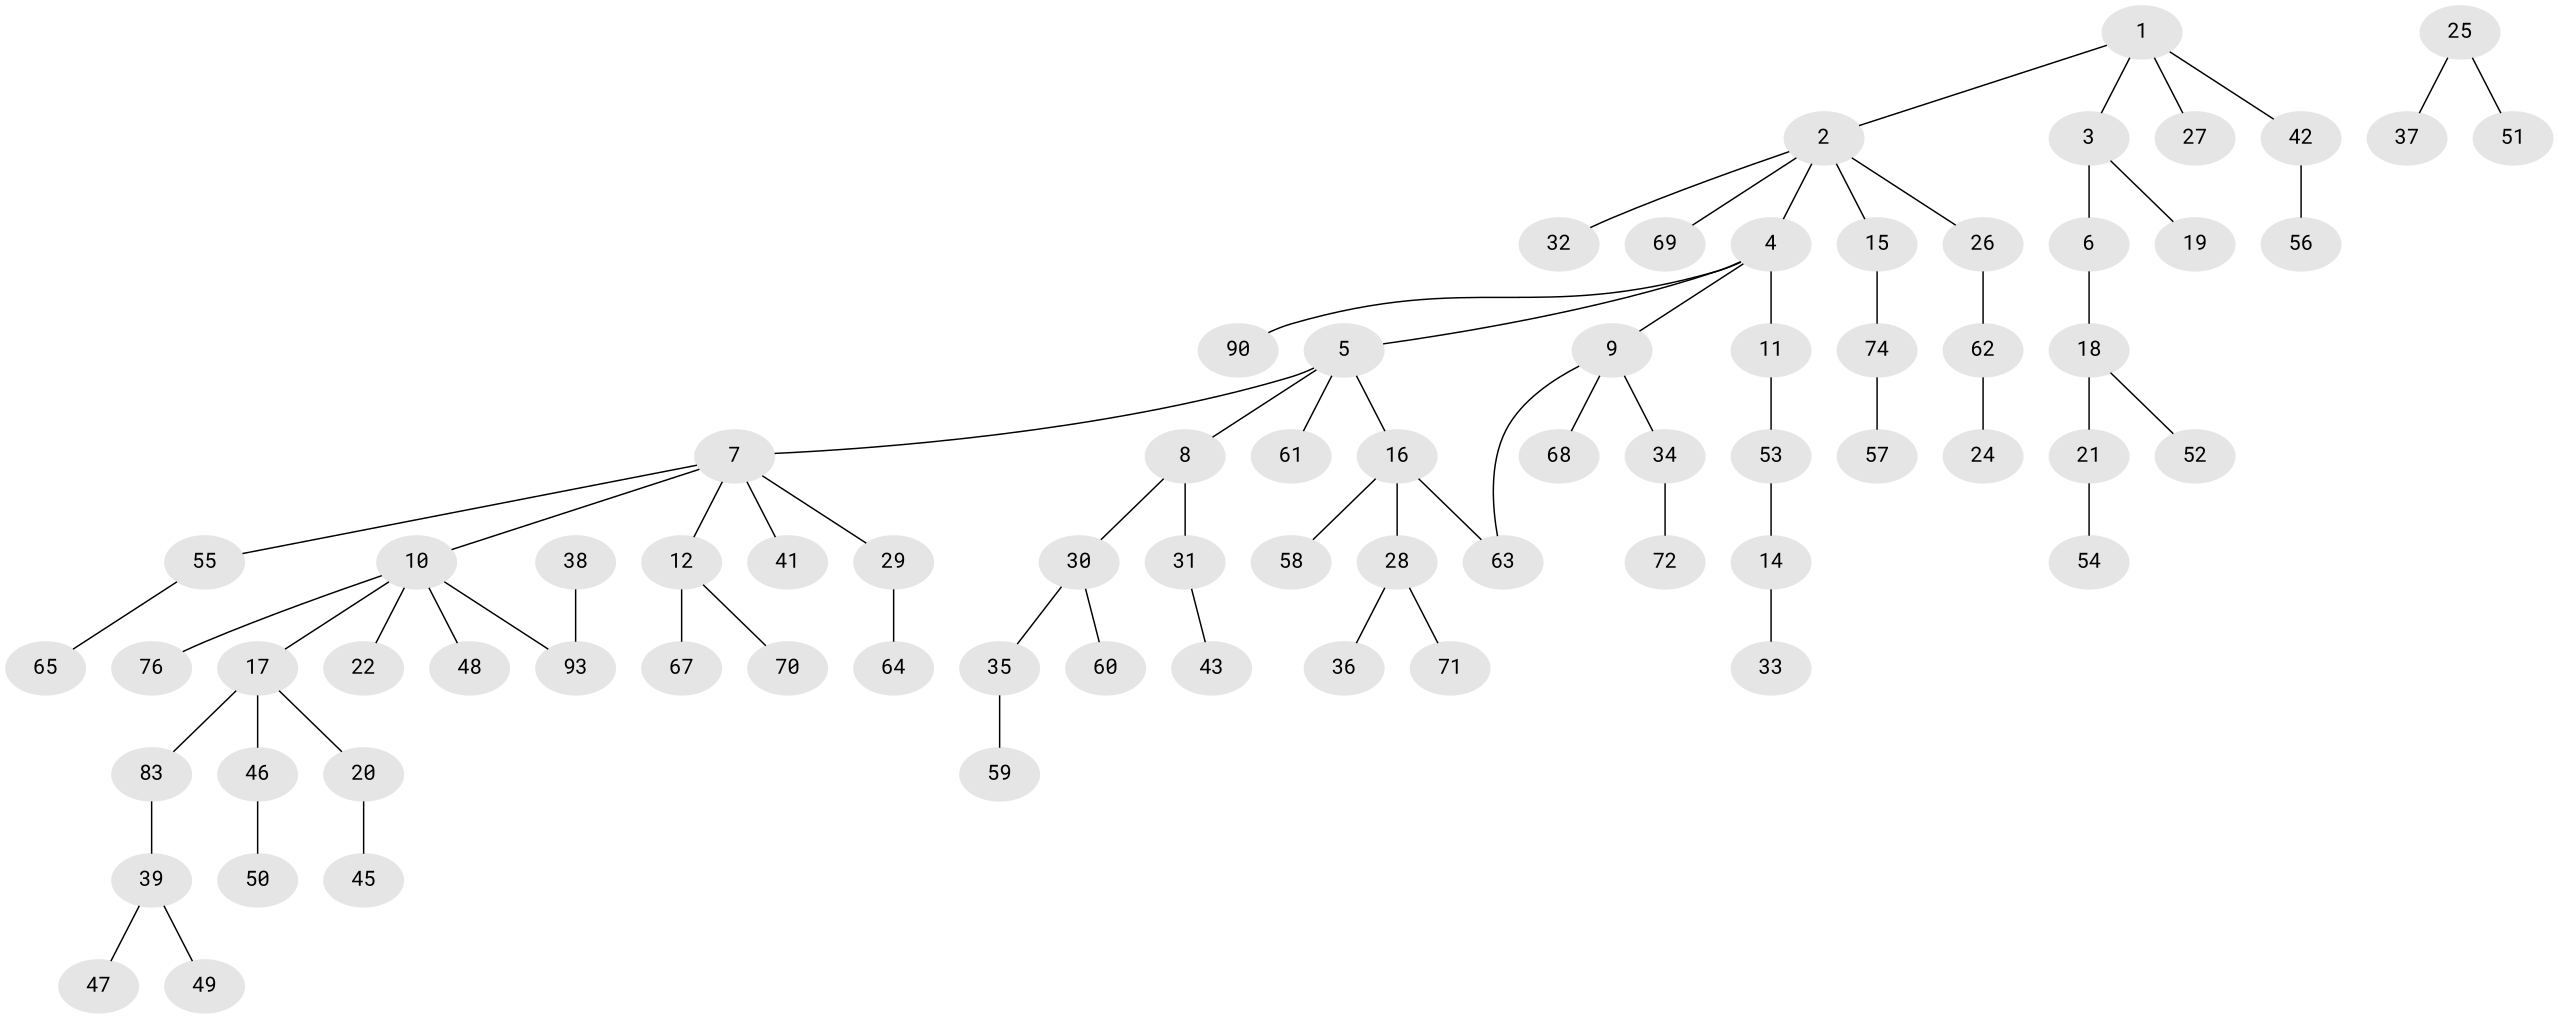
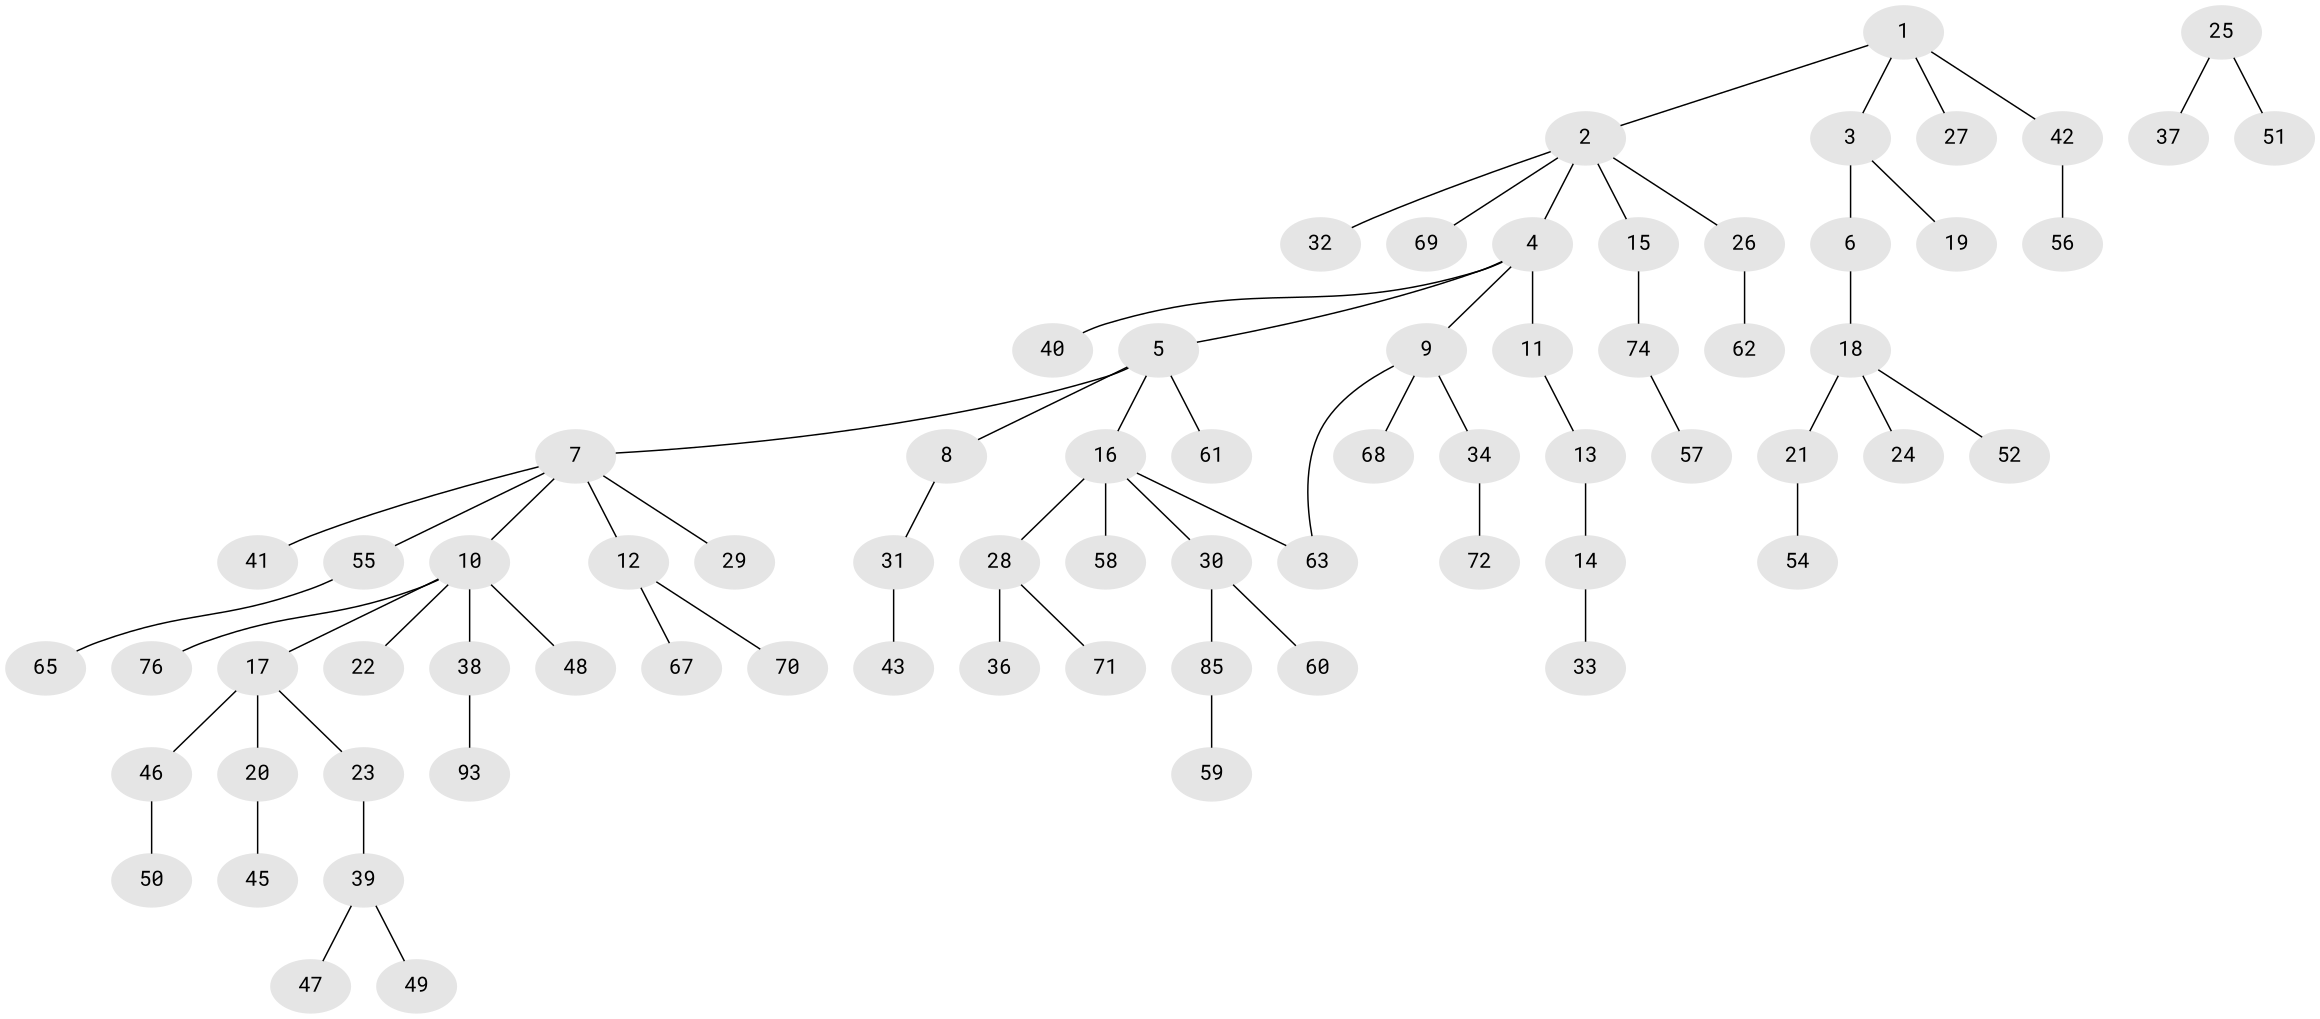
node "90": label "90" -> "40"
edge "62" -- "24": now "18" -- "24"
node "53": label "53" -> "13"
edge "8" -- "30": now "16" -- "30"
edge "10" -- "93": now "10" -- "38"
node "64": removed
node "35": label "35" -> "85"
node "83": label "83" -> "23"
